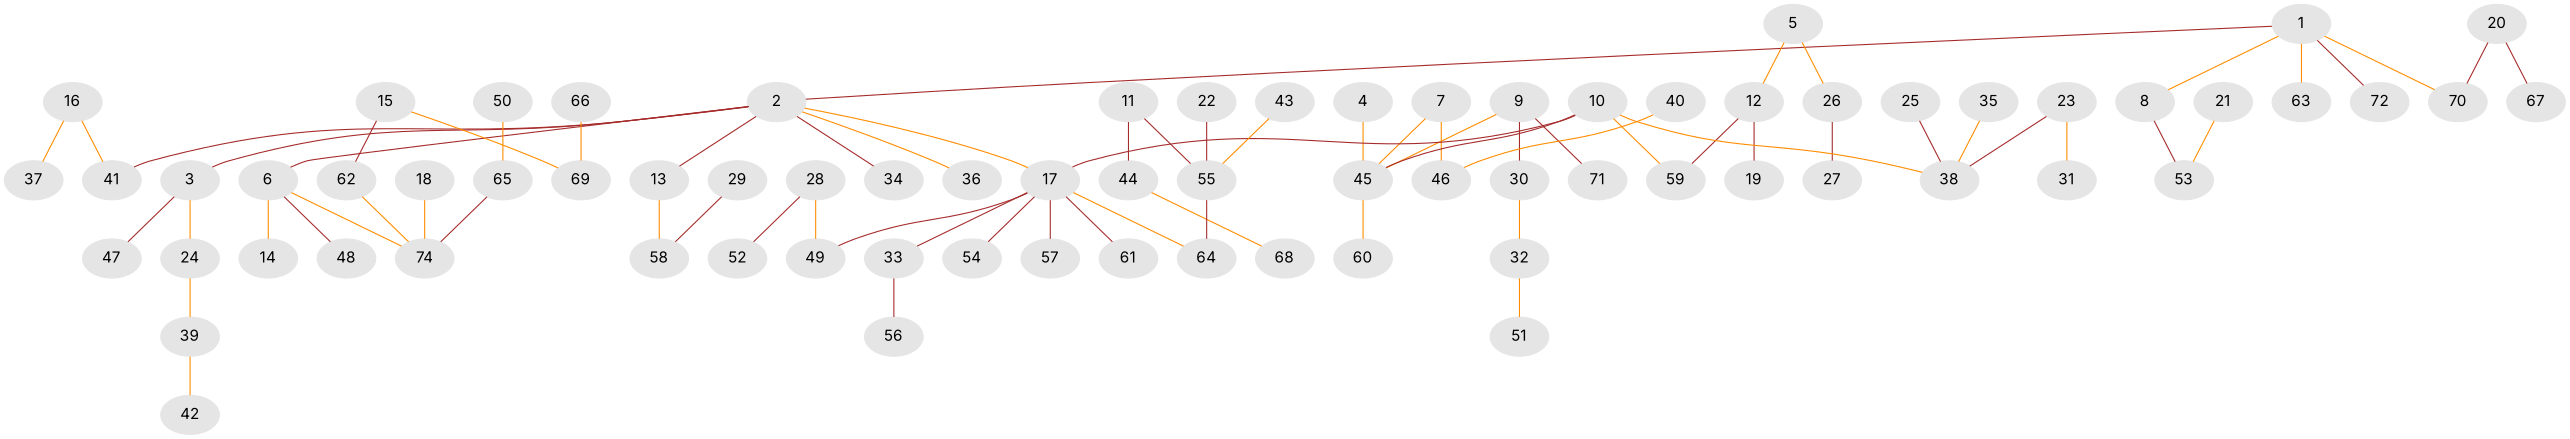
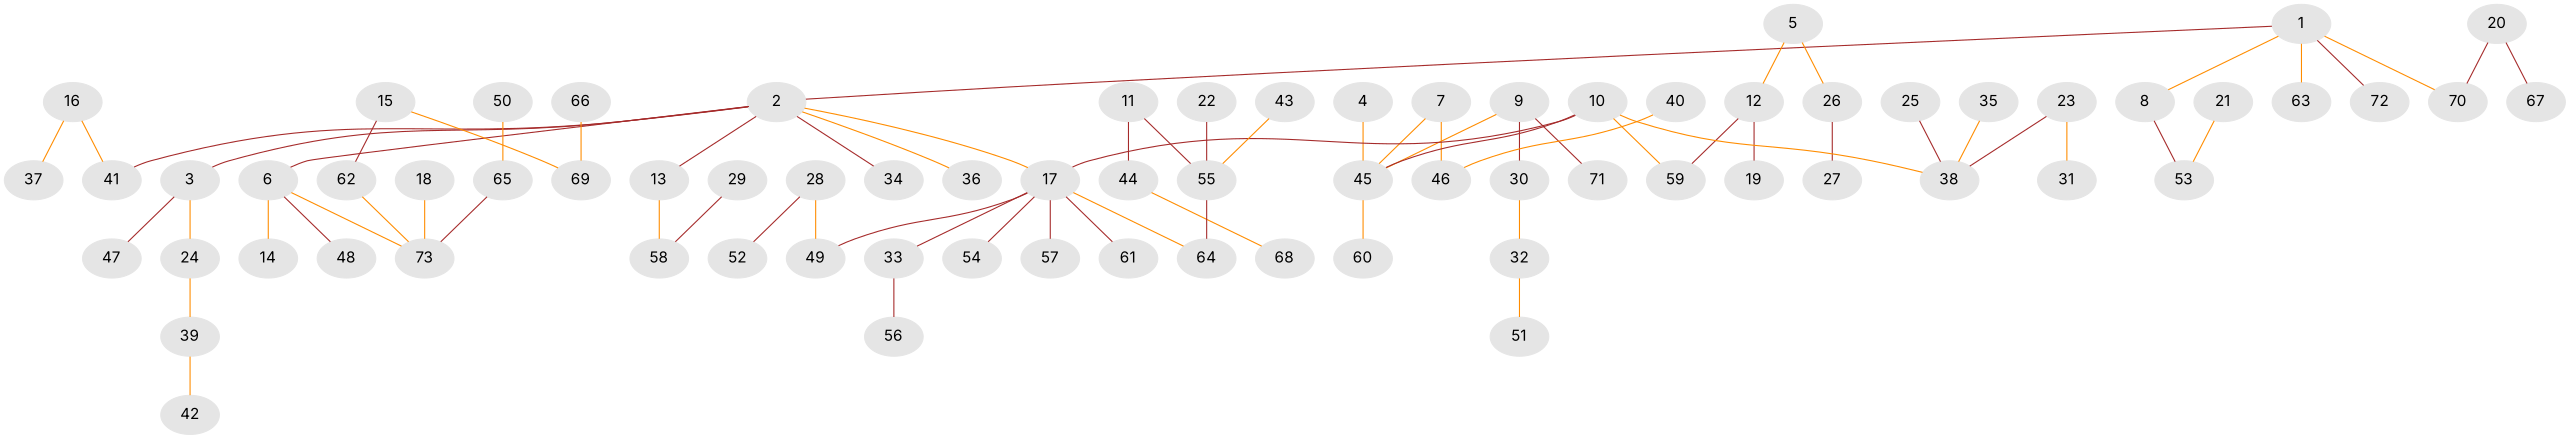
node "74": label "74" -> "73"
